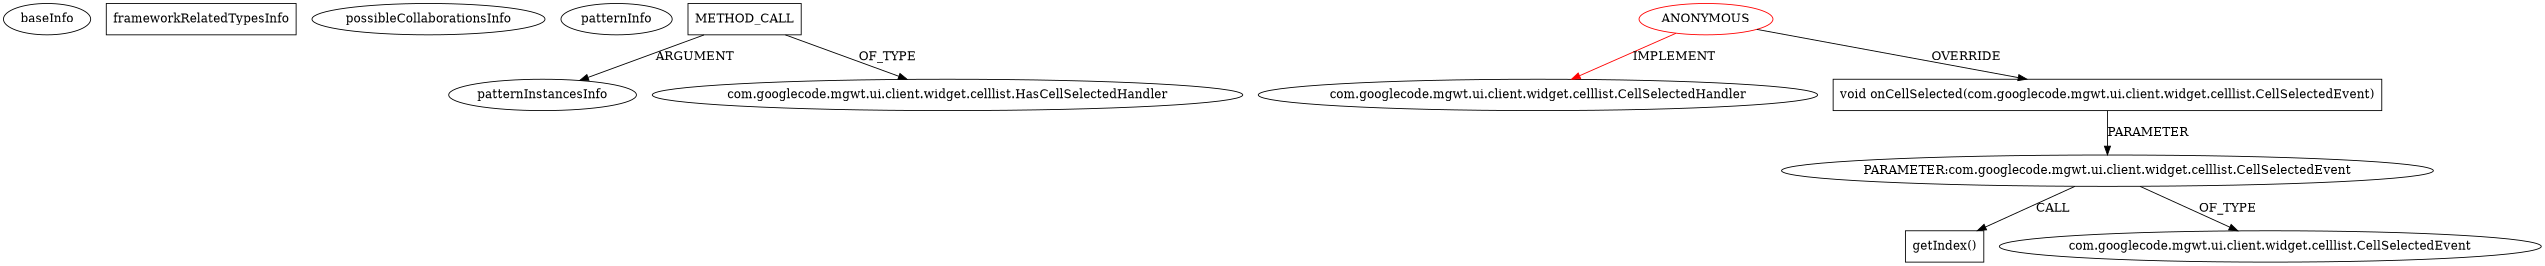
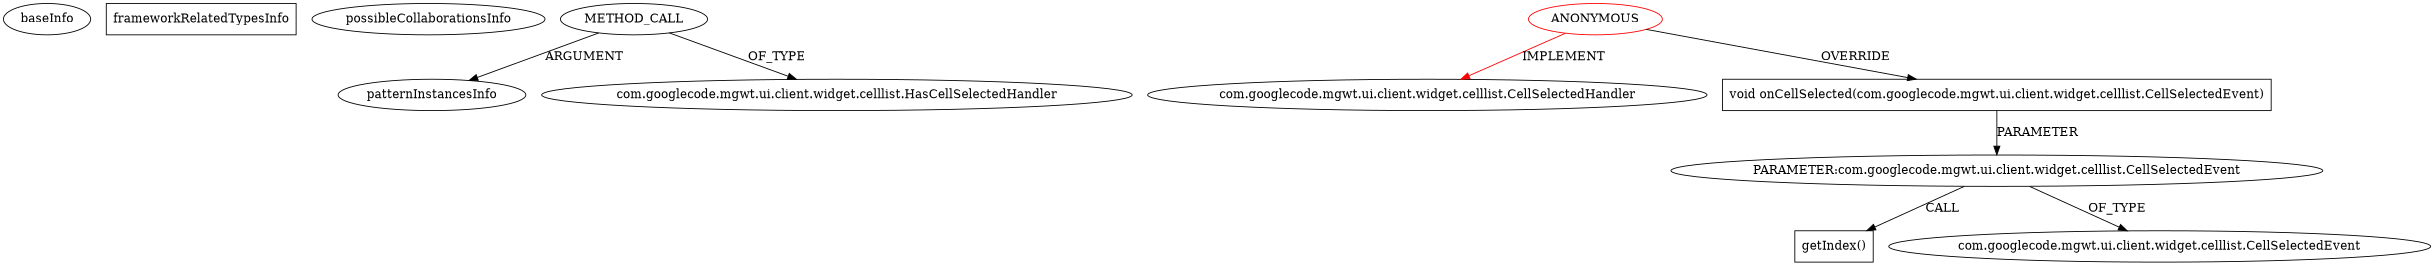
node "patternInfo": removed
node "METHOD_CALL": shape box -> ellipse
